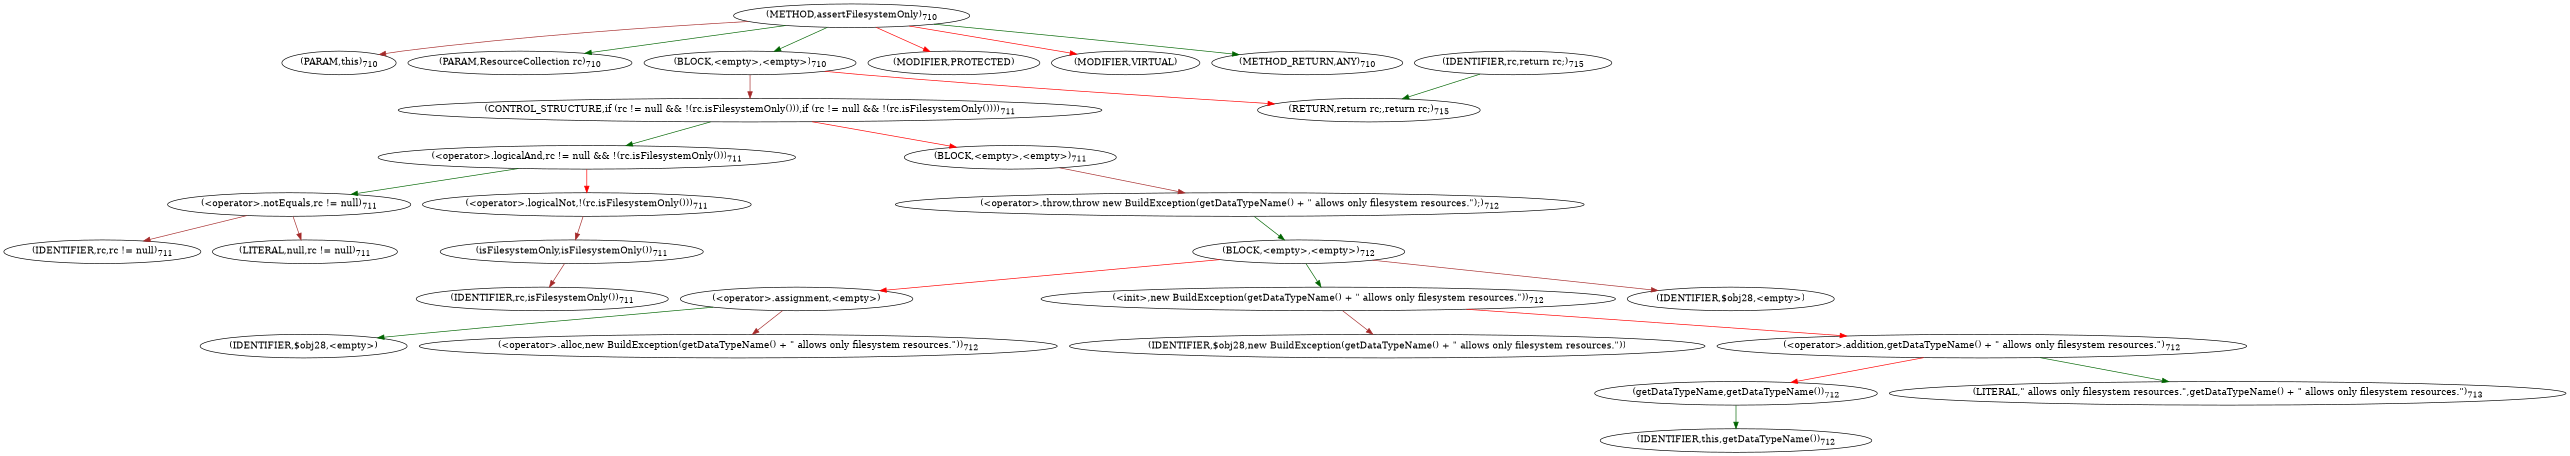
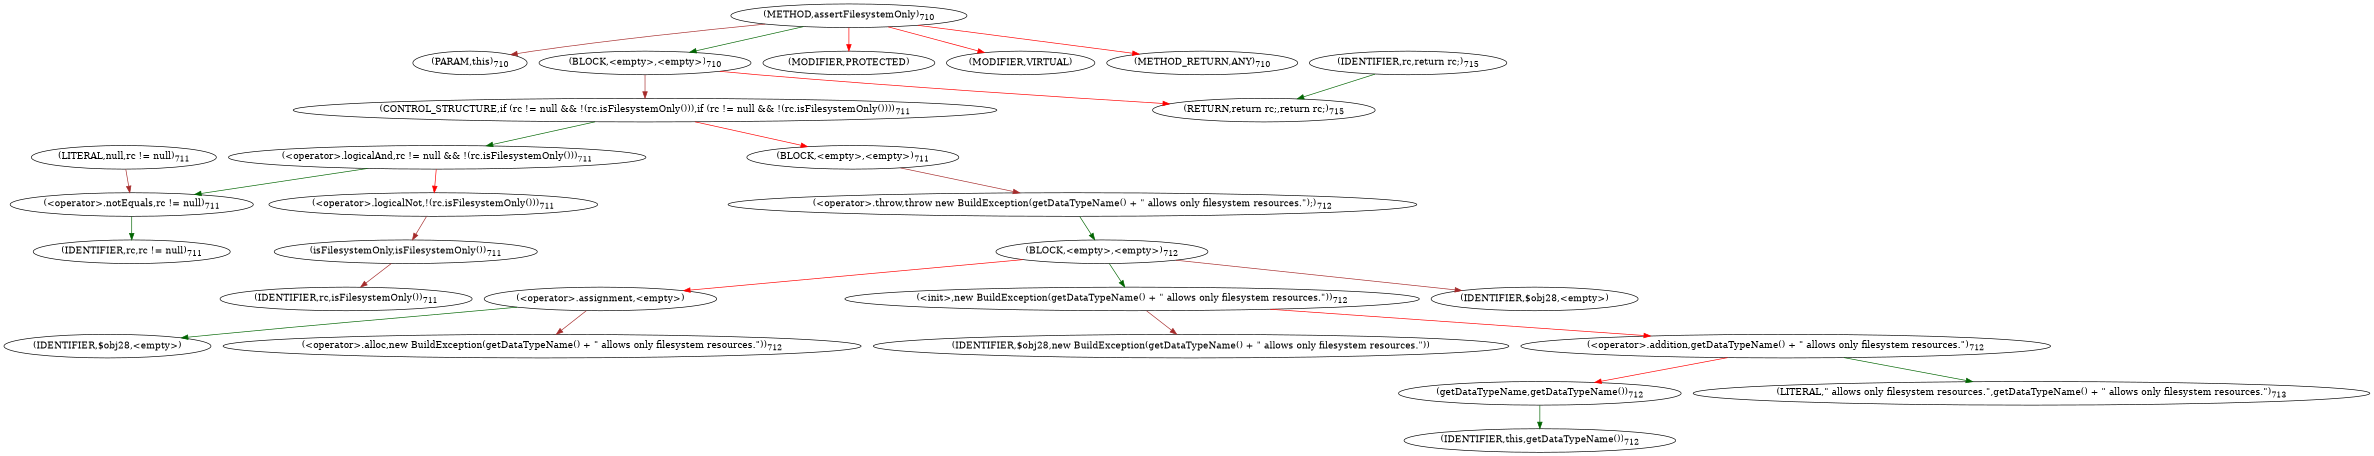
edge "(METHOD,assertFilesystemOnly)" -> "(METHOD_RETURN,ANY)": color darkgreen -> red
node "(PARAM,ResourceCollection rc)": removed
edge "(<operator>.notEquals,rc != null)" -> "(LITERAL,null,rc != null)": reversed
edge "(<operator>.notEquals,rc != null)" -> "(IDENTIFIER,rc,rc != null)": color brown -> darkgreen
